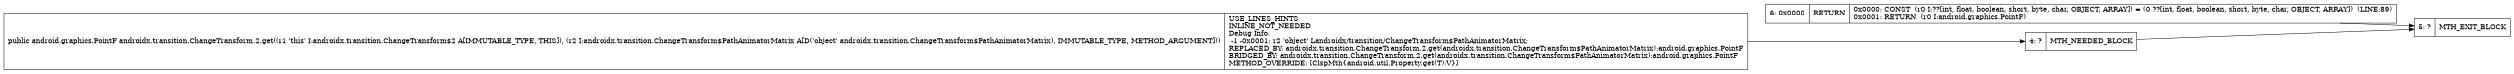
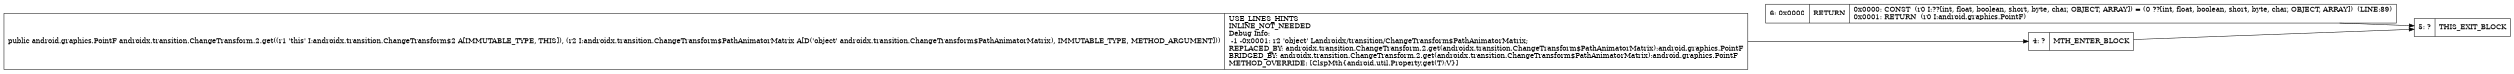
node "5: ?": text "MTH_EXIT_BLOCK" -> "THIS_EXIT_BLOCK"
node "4: ?": text "MTH_NEEDED_BLOCK" -> "MTH_ENTER_BLOCK"
